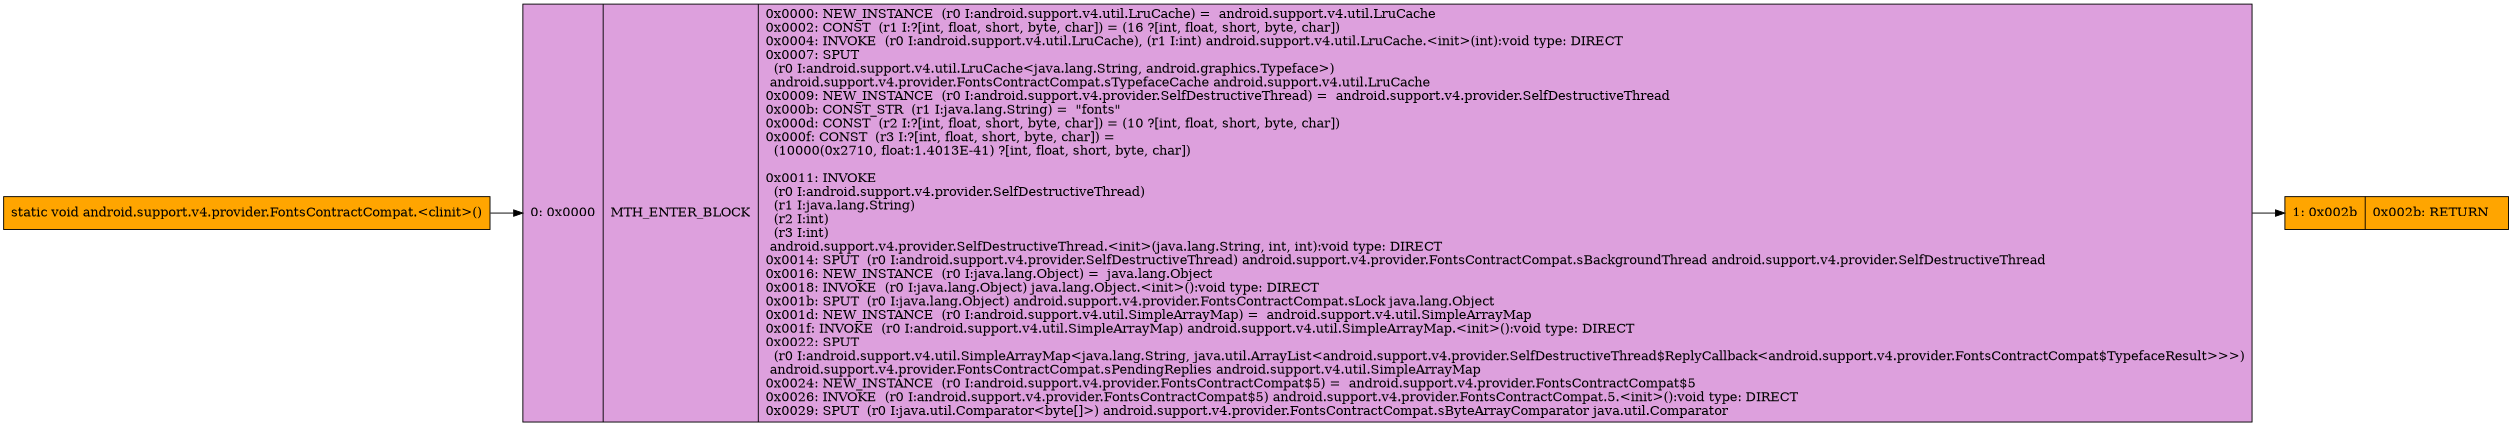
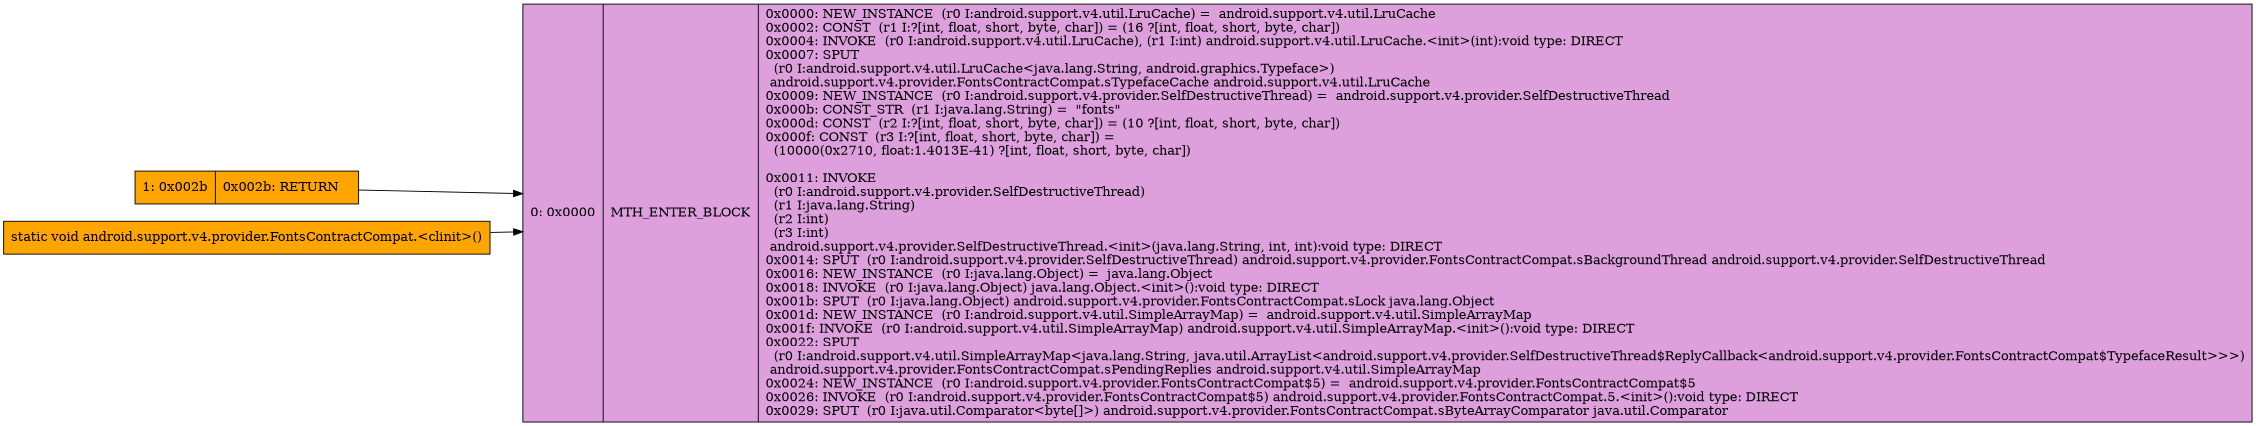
edge "0: 0x0000" -> "1: 0x002b": reversed
